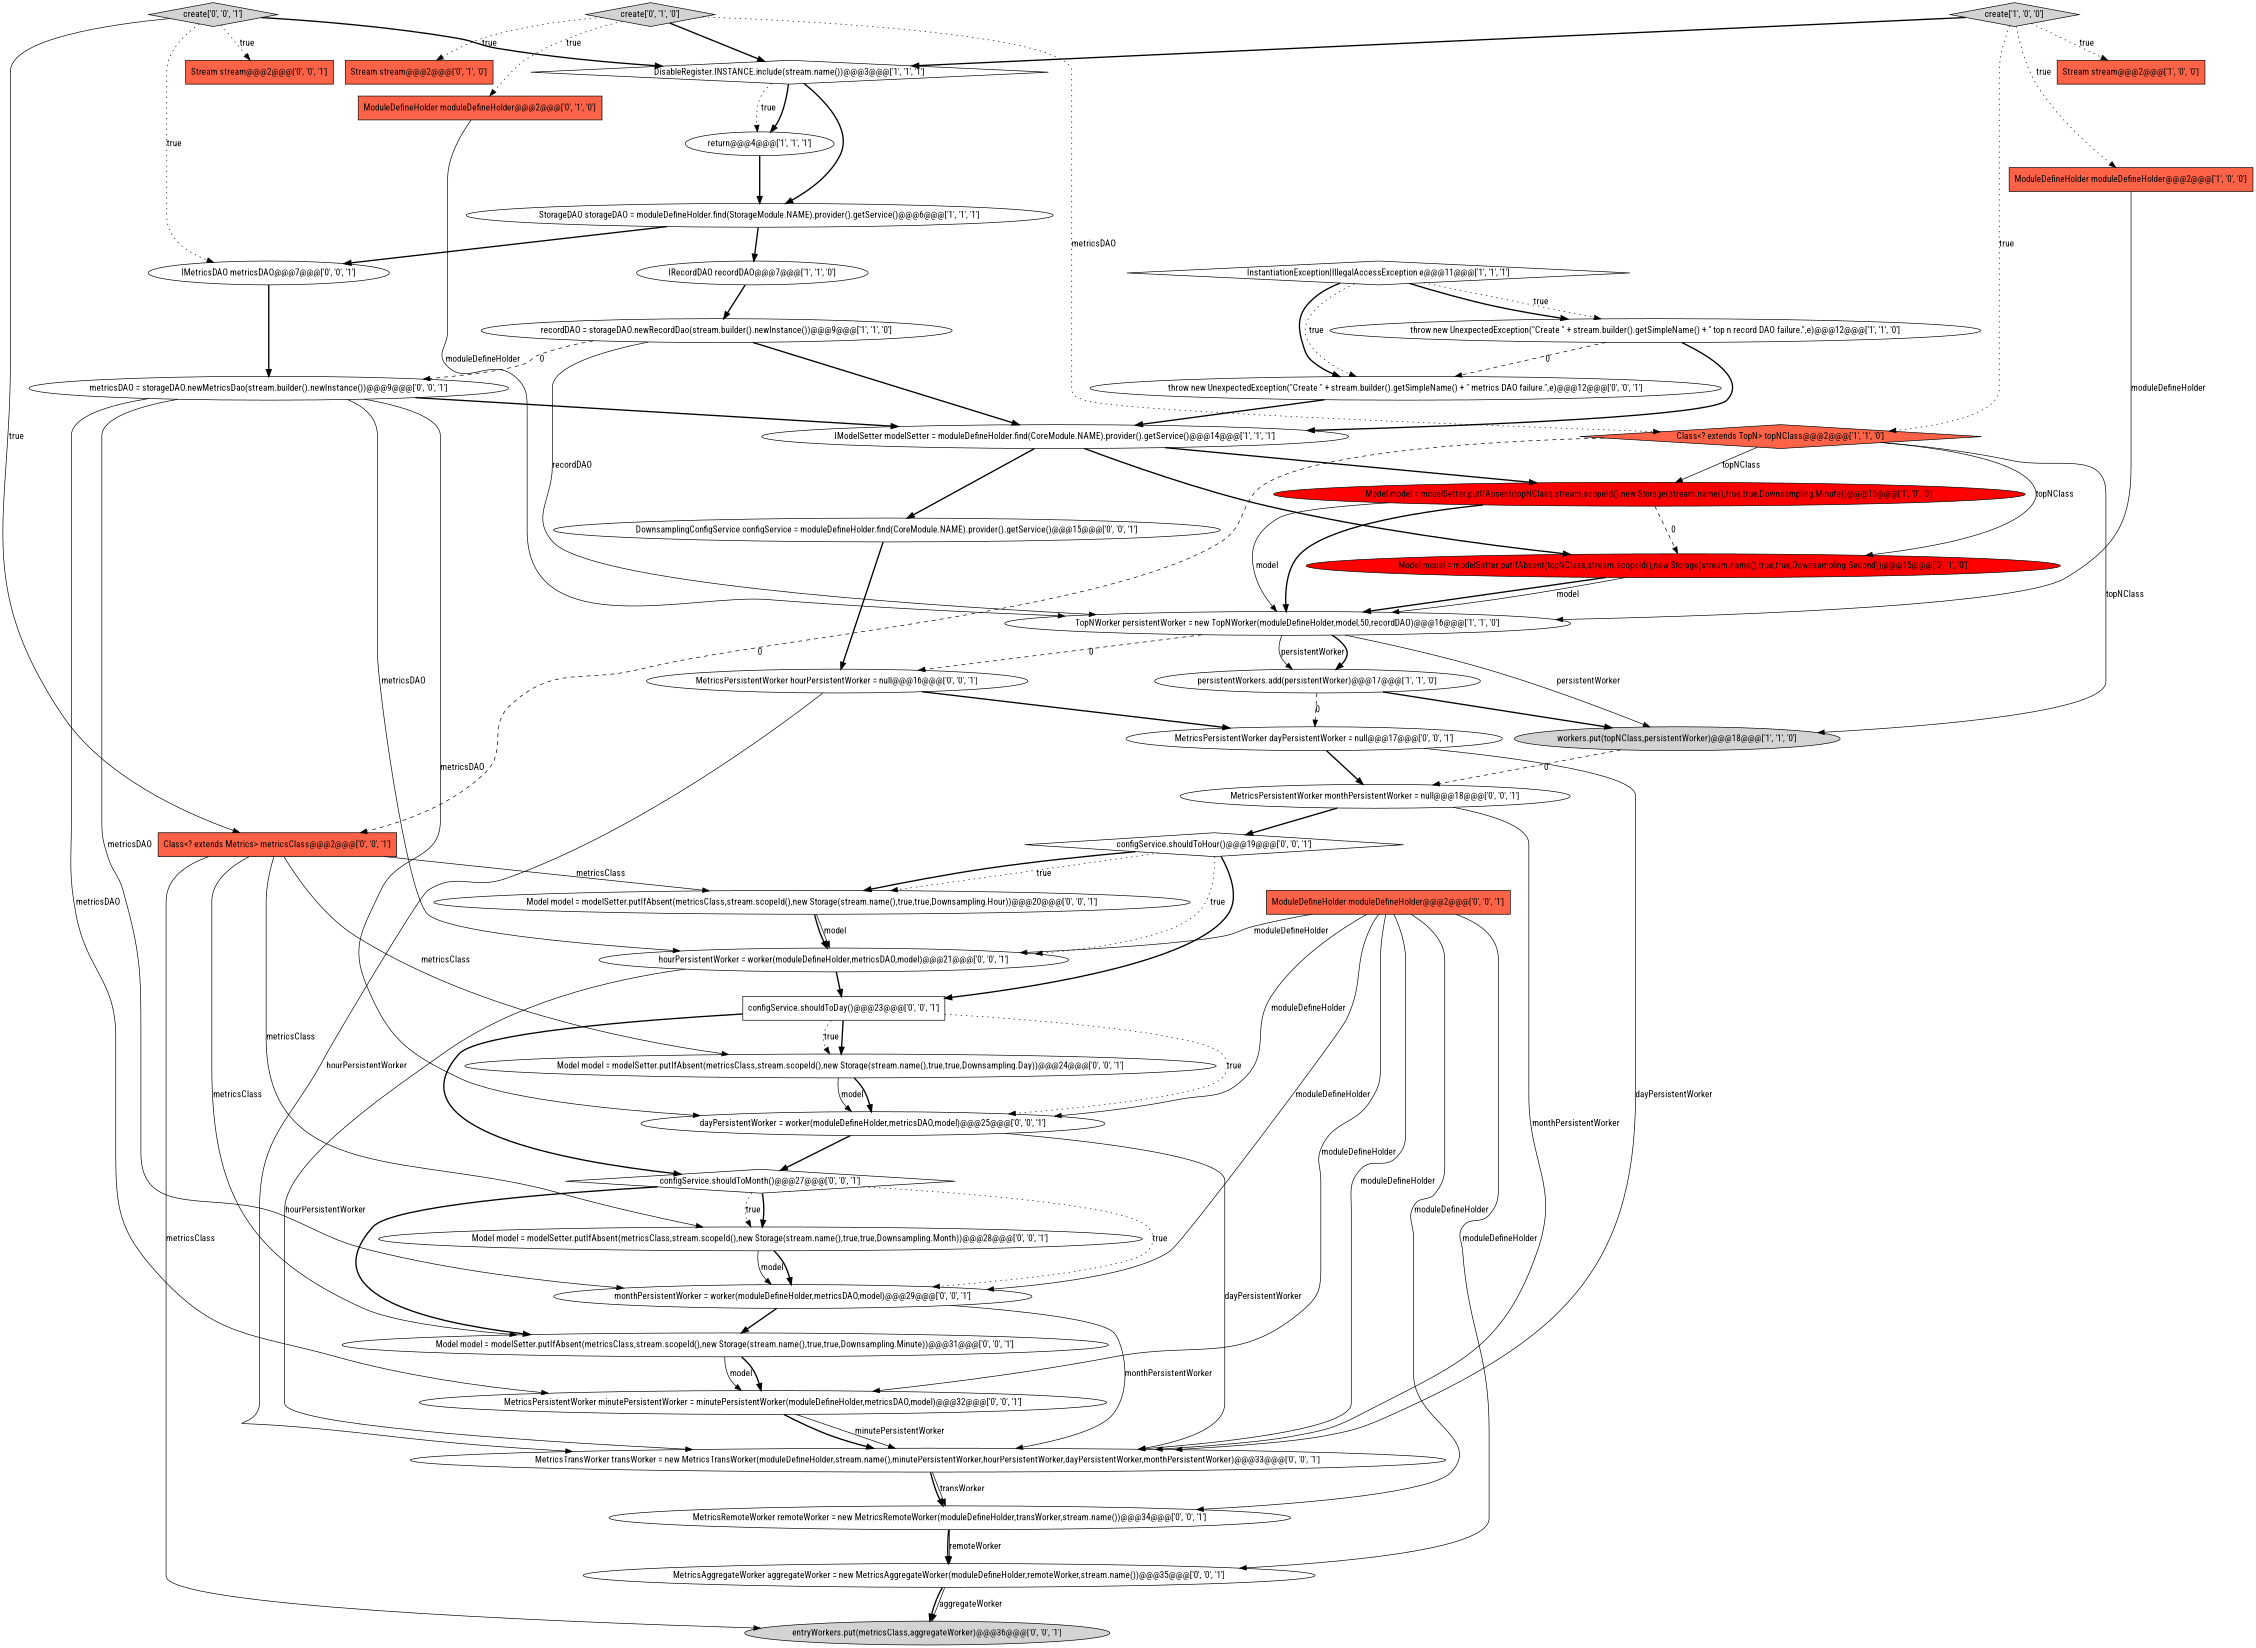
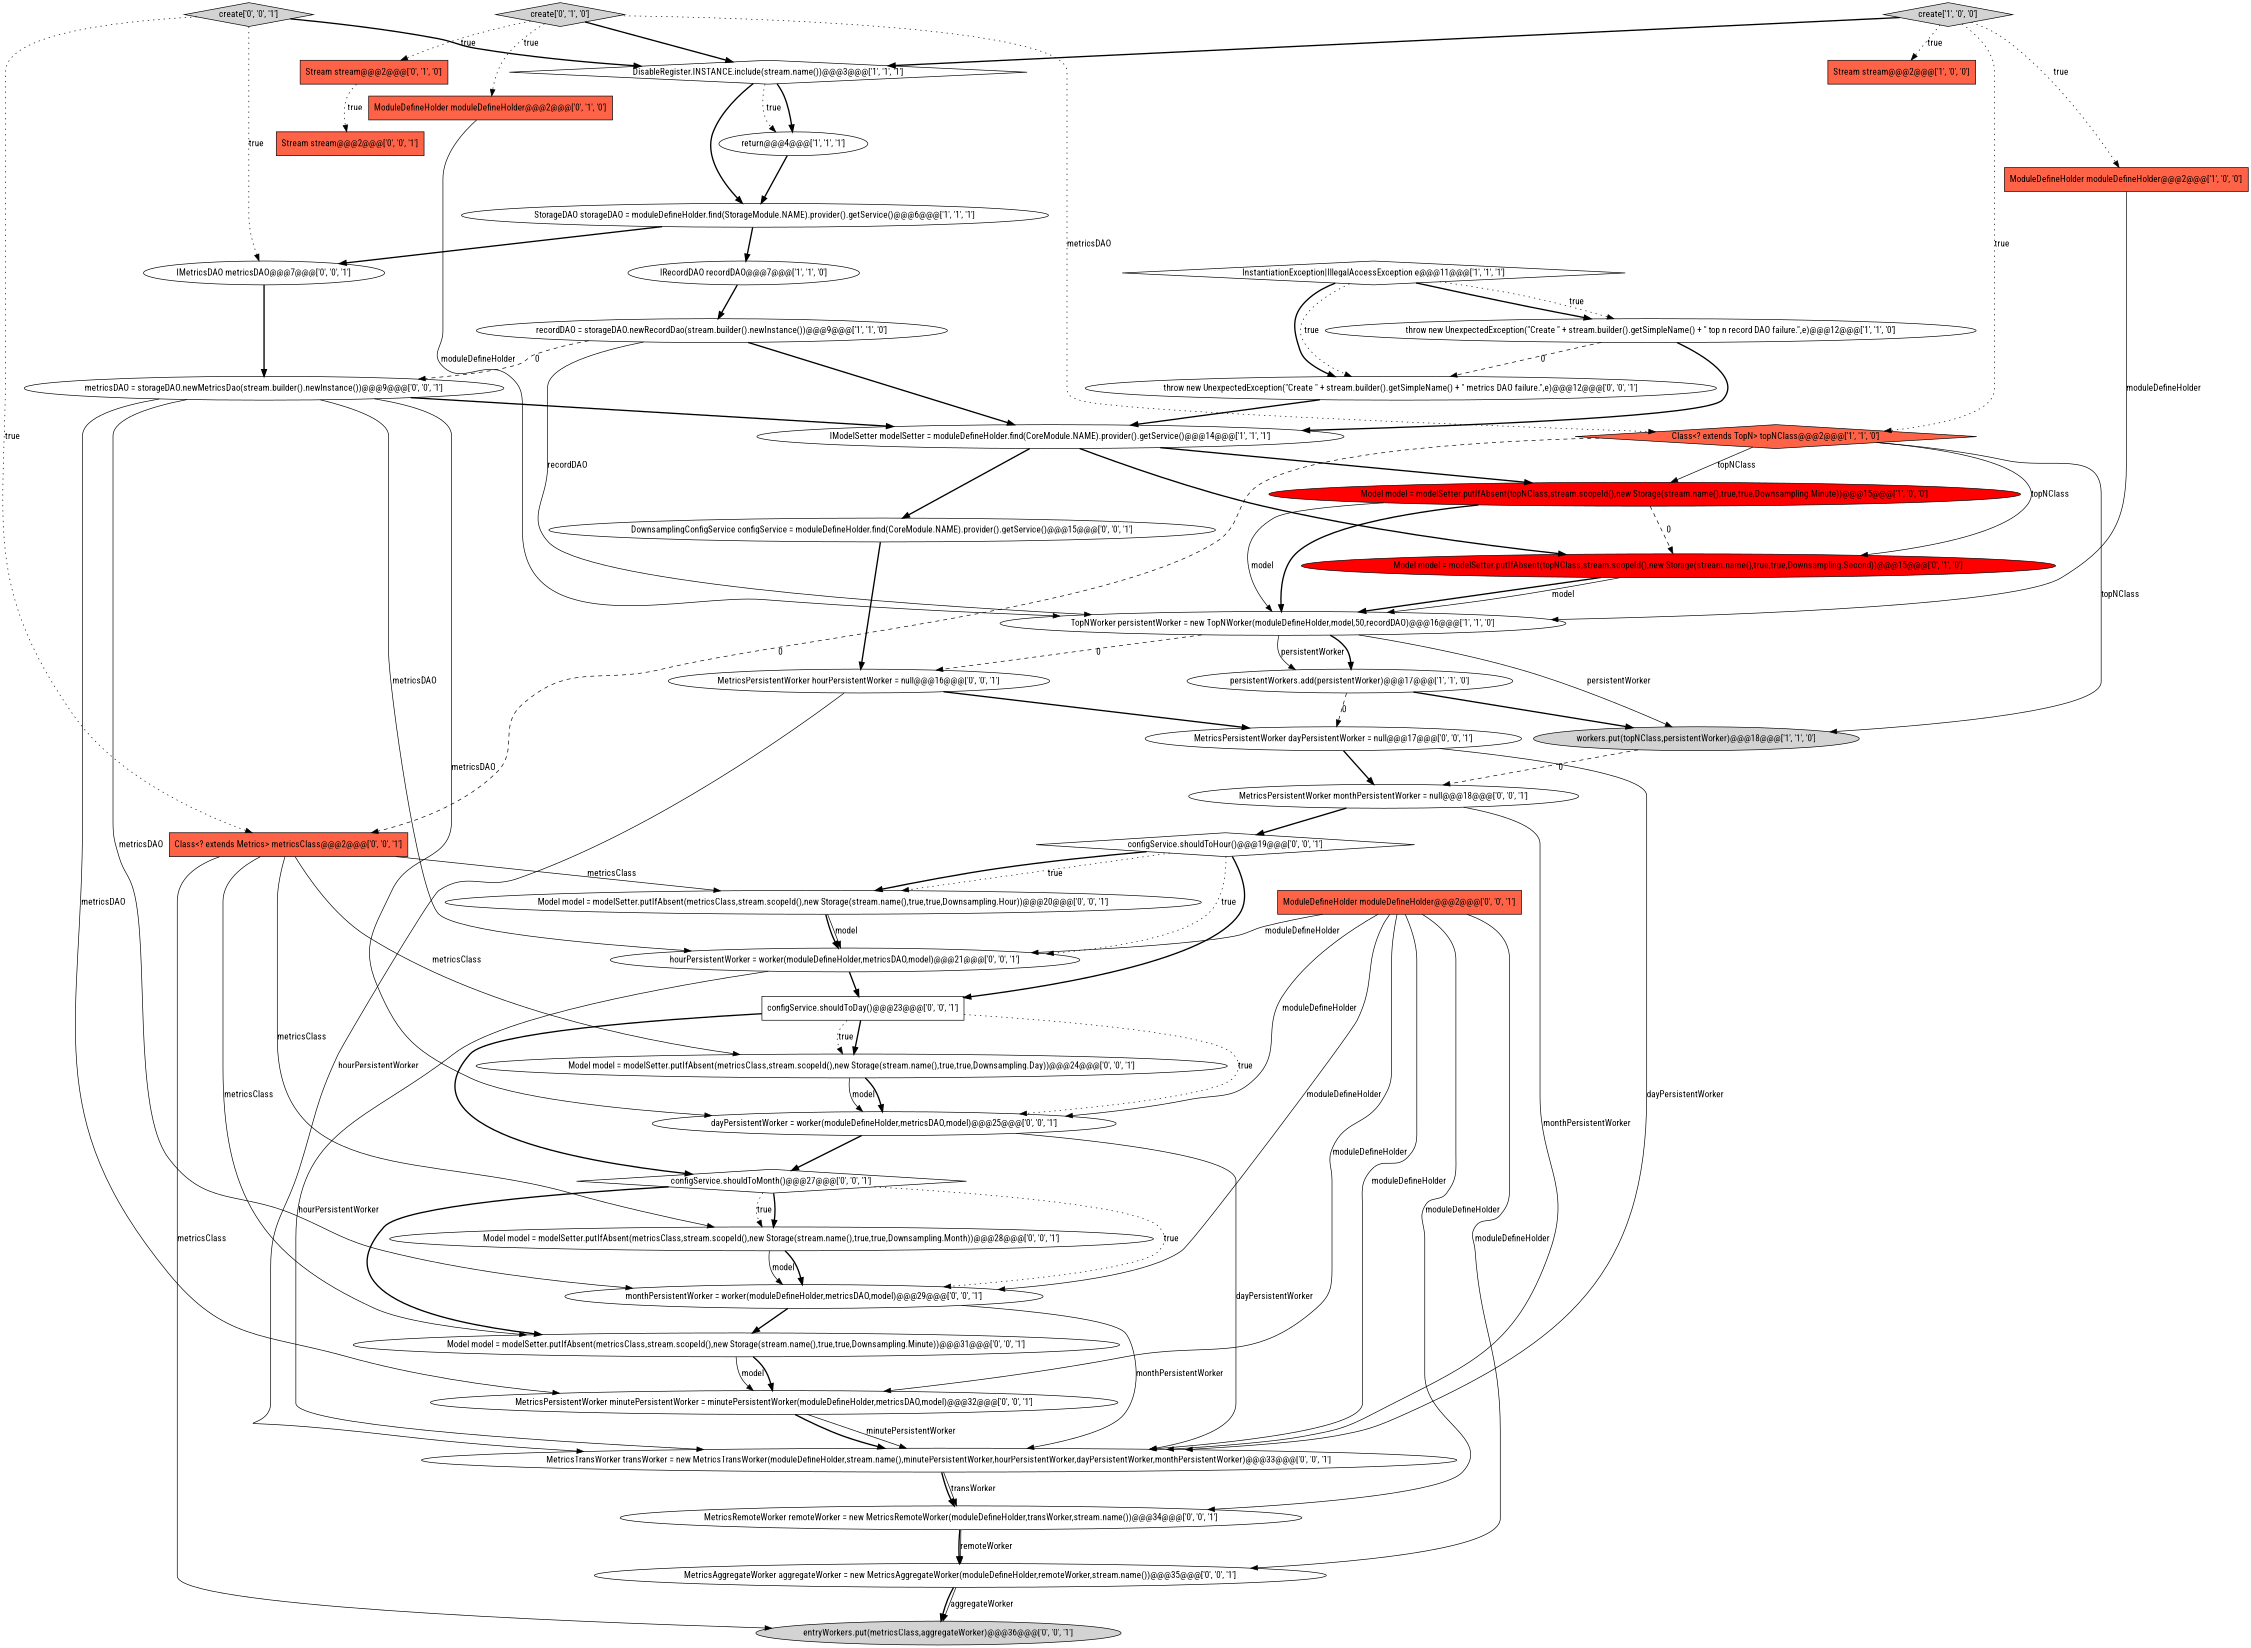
edge "create['0', '0', '1']" -> "Stream stream@@@2@@@['0', '0', '1']": now "Stream stream@@@2@@@['0', '1', '0']" -> "Stream stream@@@2@@@['0', '0', '1']"
edge "create['0', '0', '1']" -> "Class<? extends Metrics> metricsClass@@@2@@@['0', '0', '1']": style solid -> dotted
